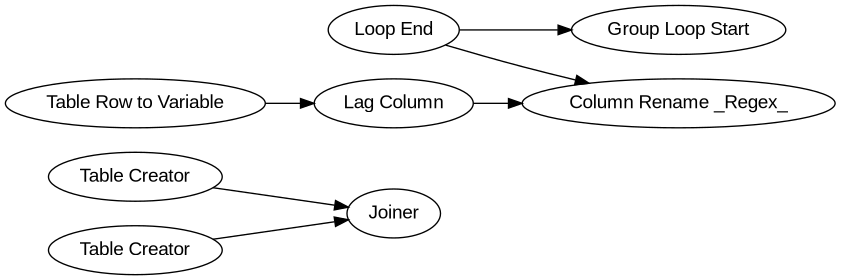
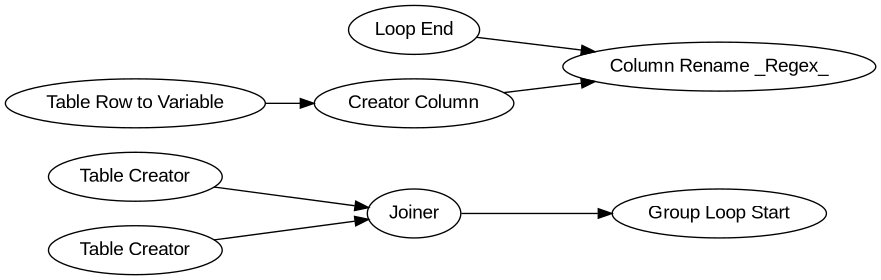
edge "Loop End" -> "Group Loop Start": now "Joiner" -> "Group Loop Start"
node "Lag Column": label "Lag Column" -> "Creator Column"
